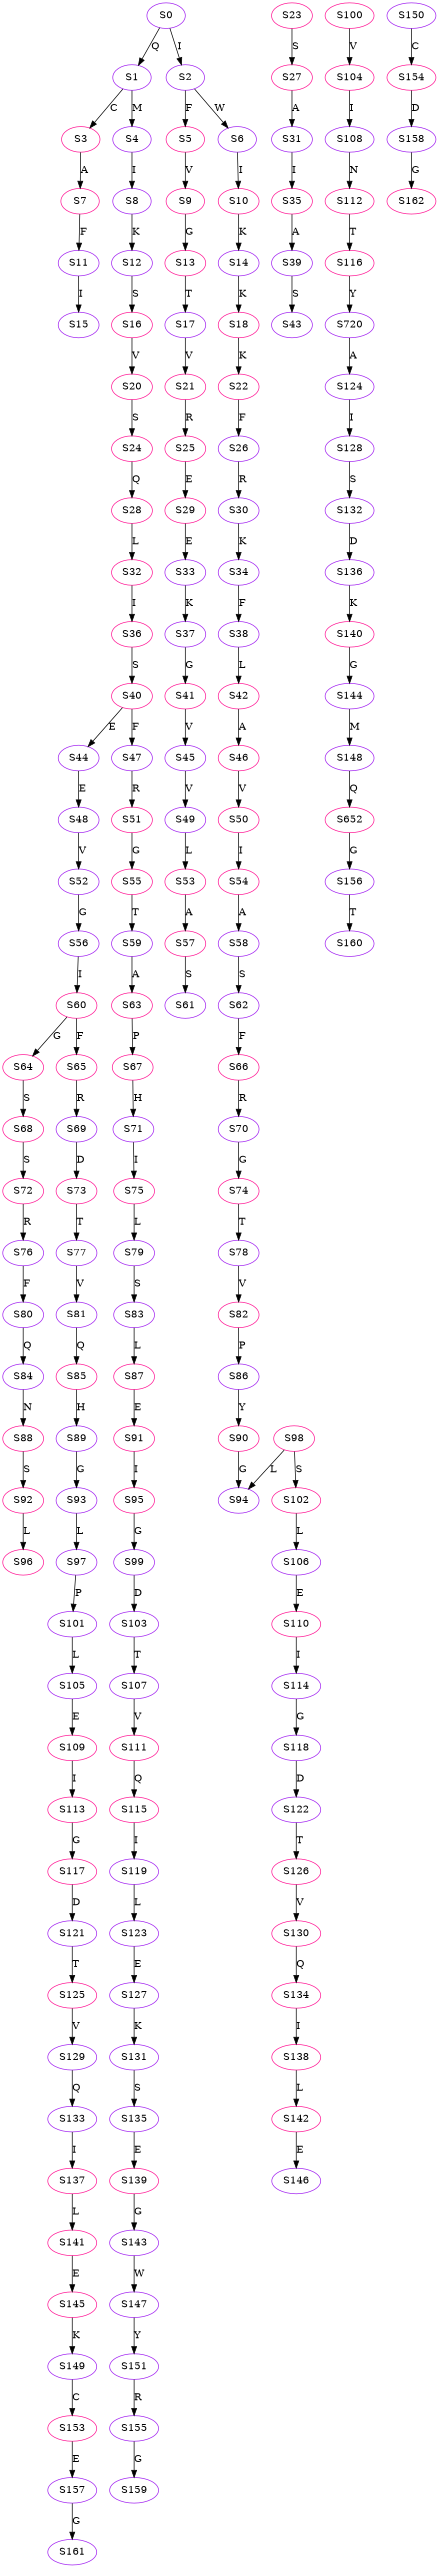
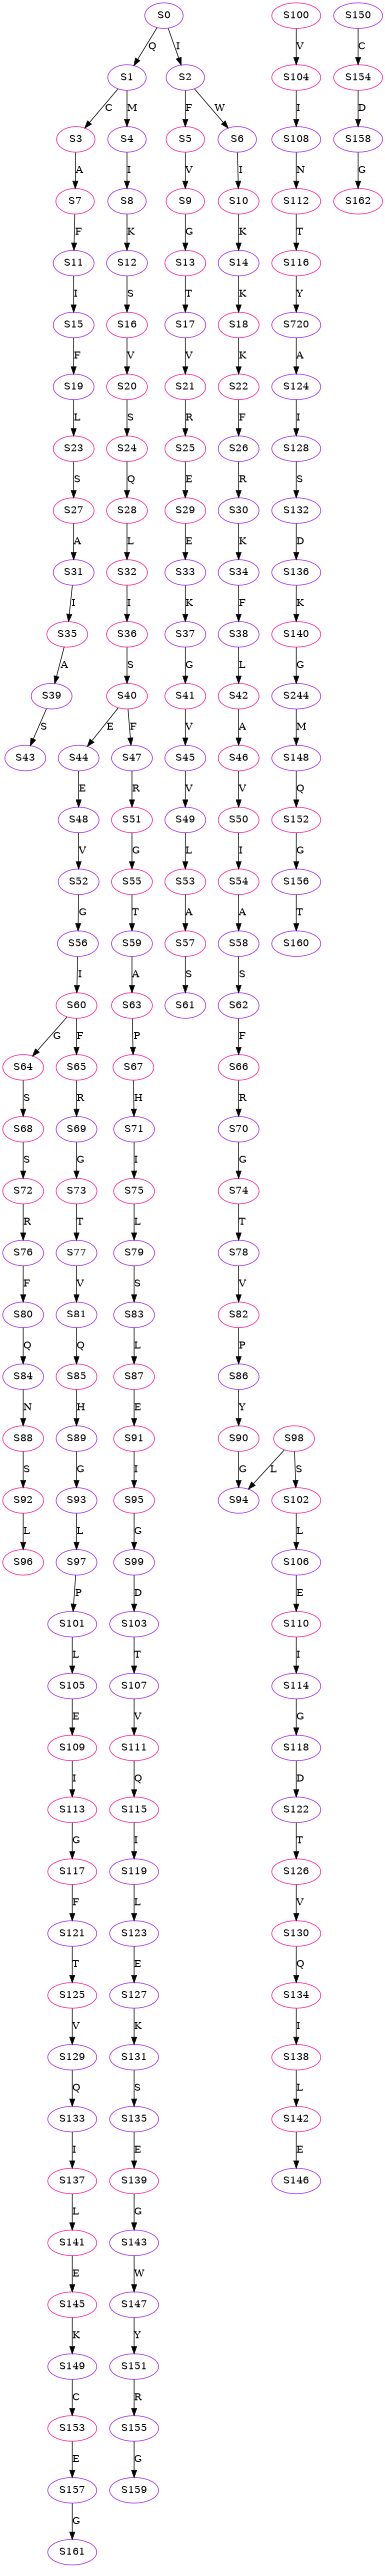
node "S19": added
node "S144": label "S144" -> "S244"
node "S652": label "S652" -> "S152"
edge "S69" -> "S73": label "D" -> "G"
edge "S117" -> "S121": label "D" -> "F"
